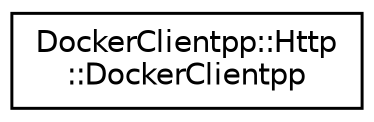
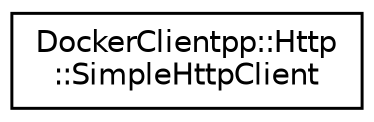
node "DockerClientpp::Http ::DockerClientpp": label "DockerClientpp::Http ::DockerClientpp" -> "DockerClientpp::Http ::SimpleHttpClient"
